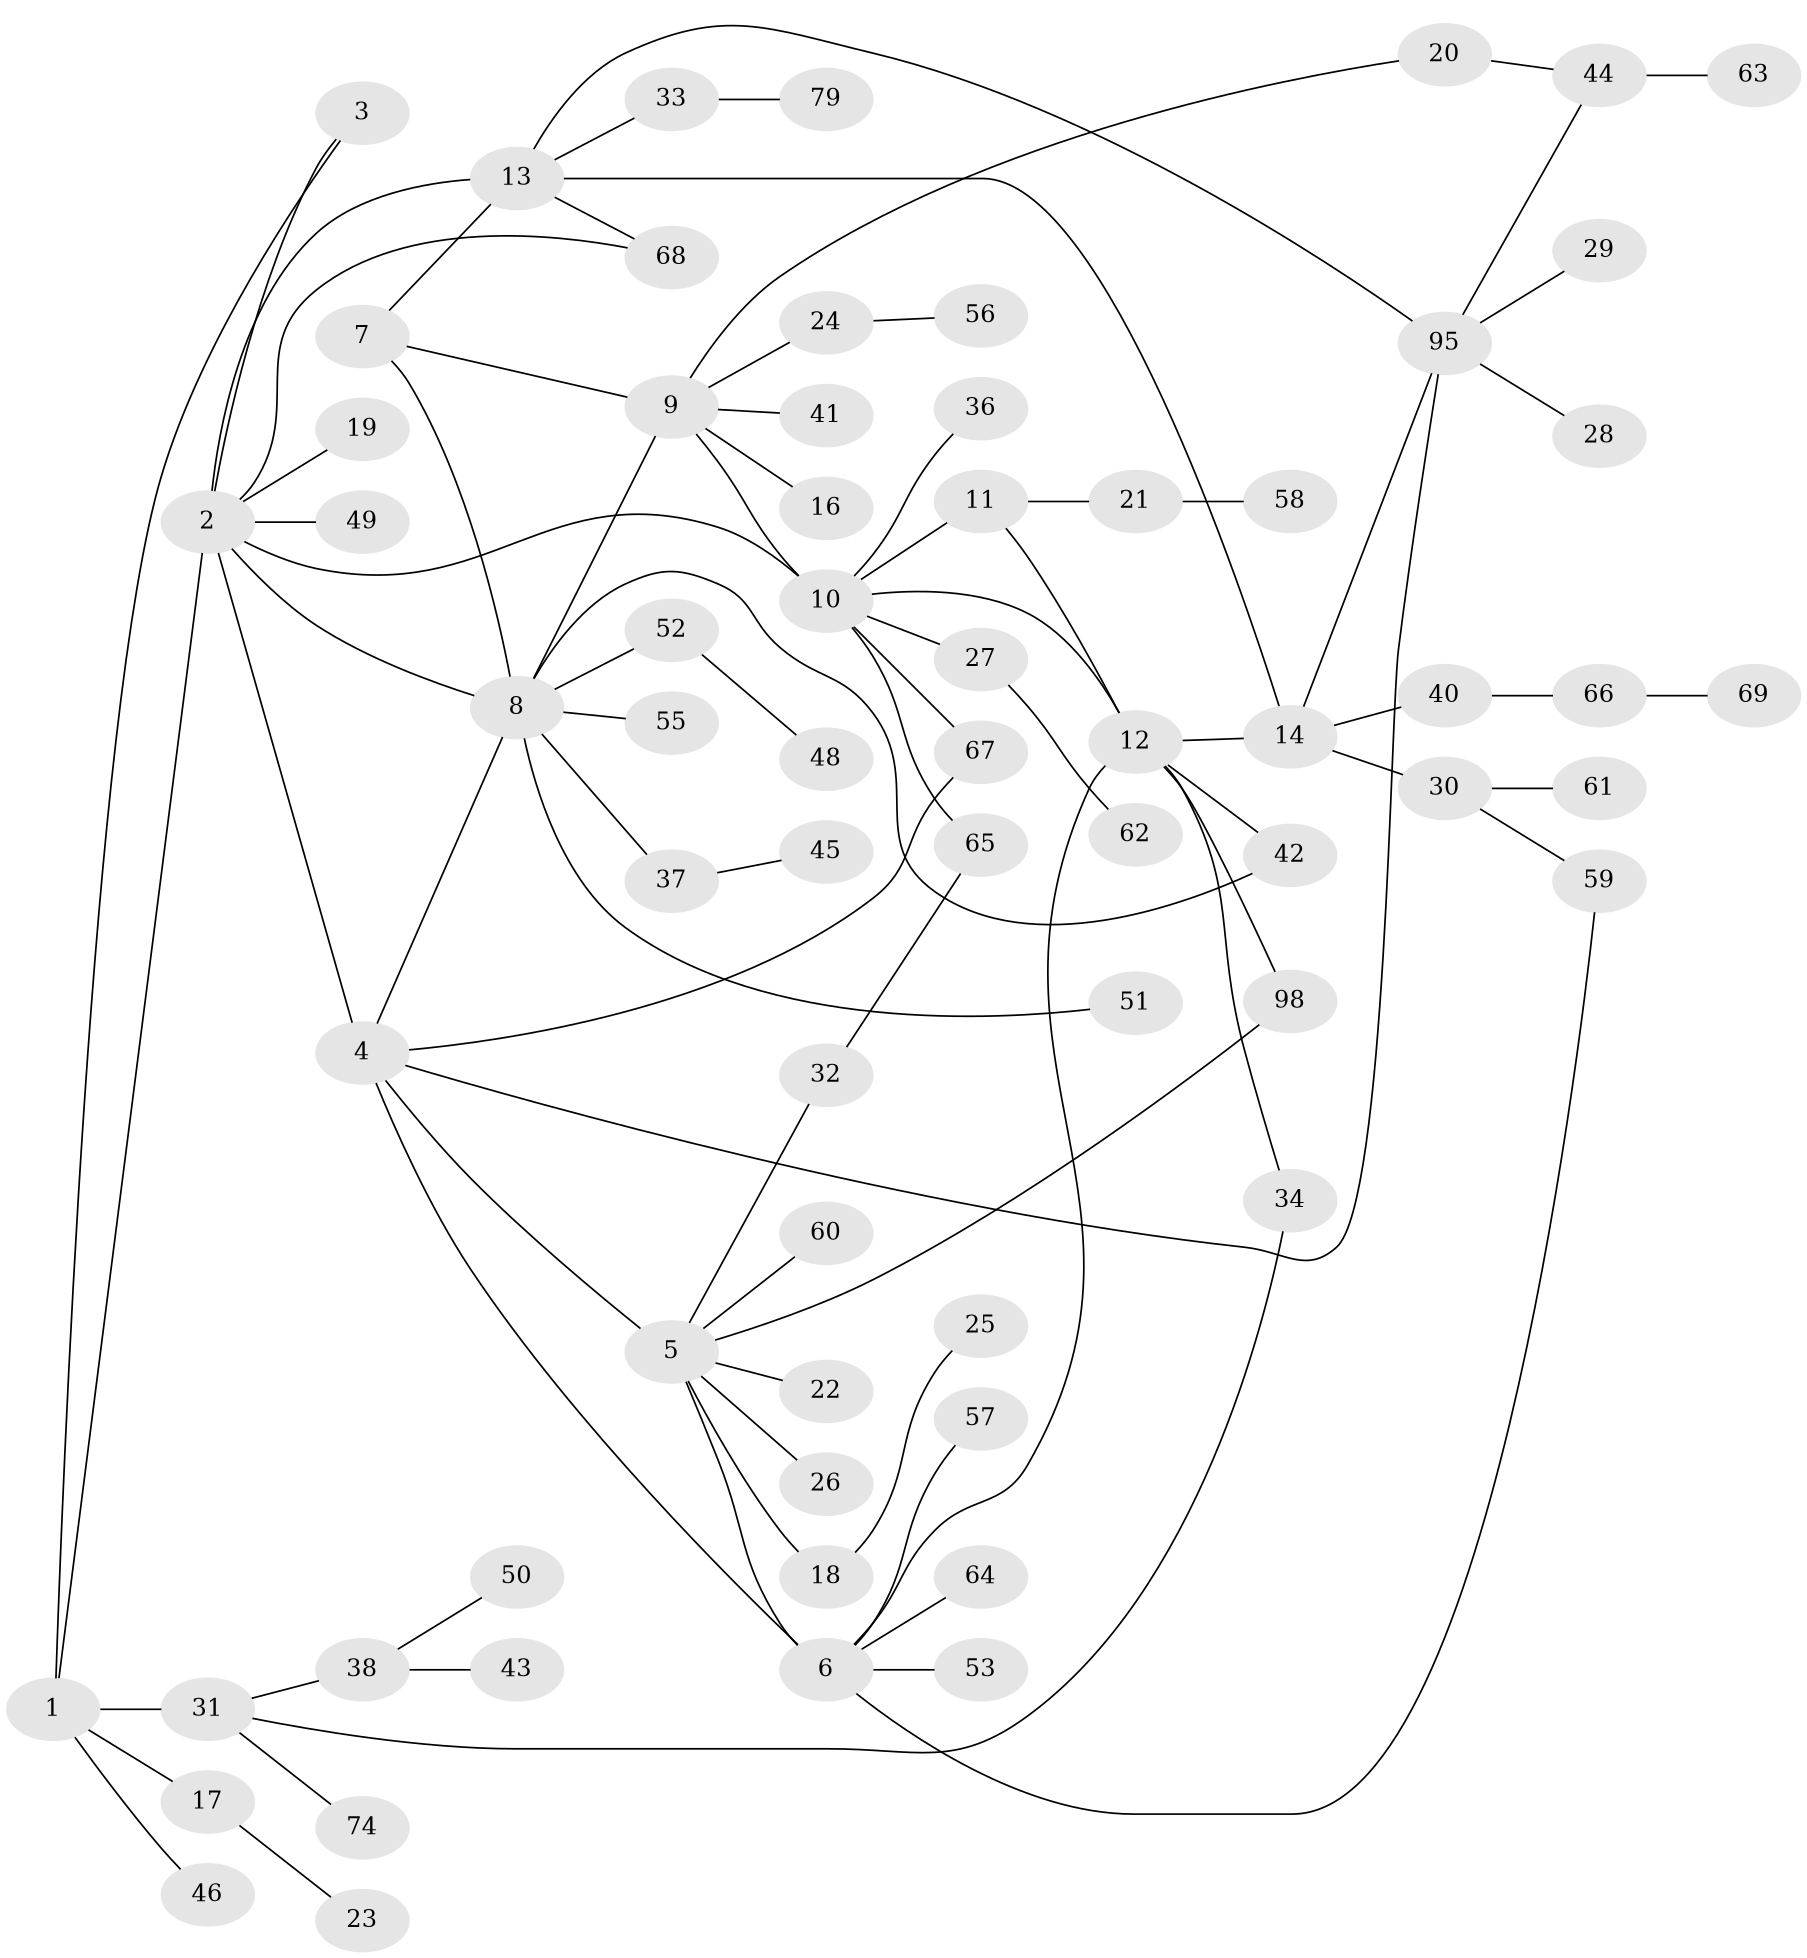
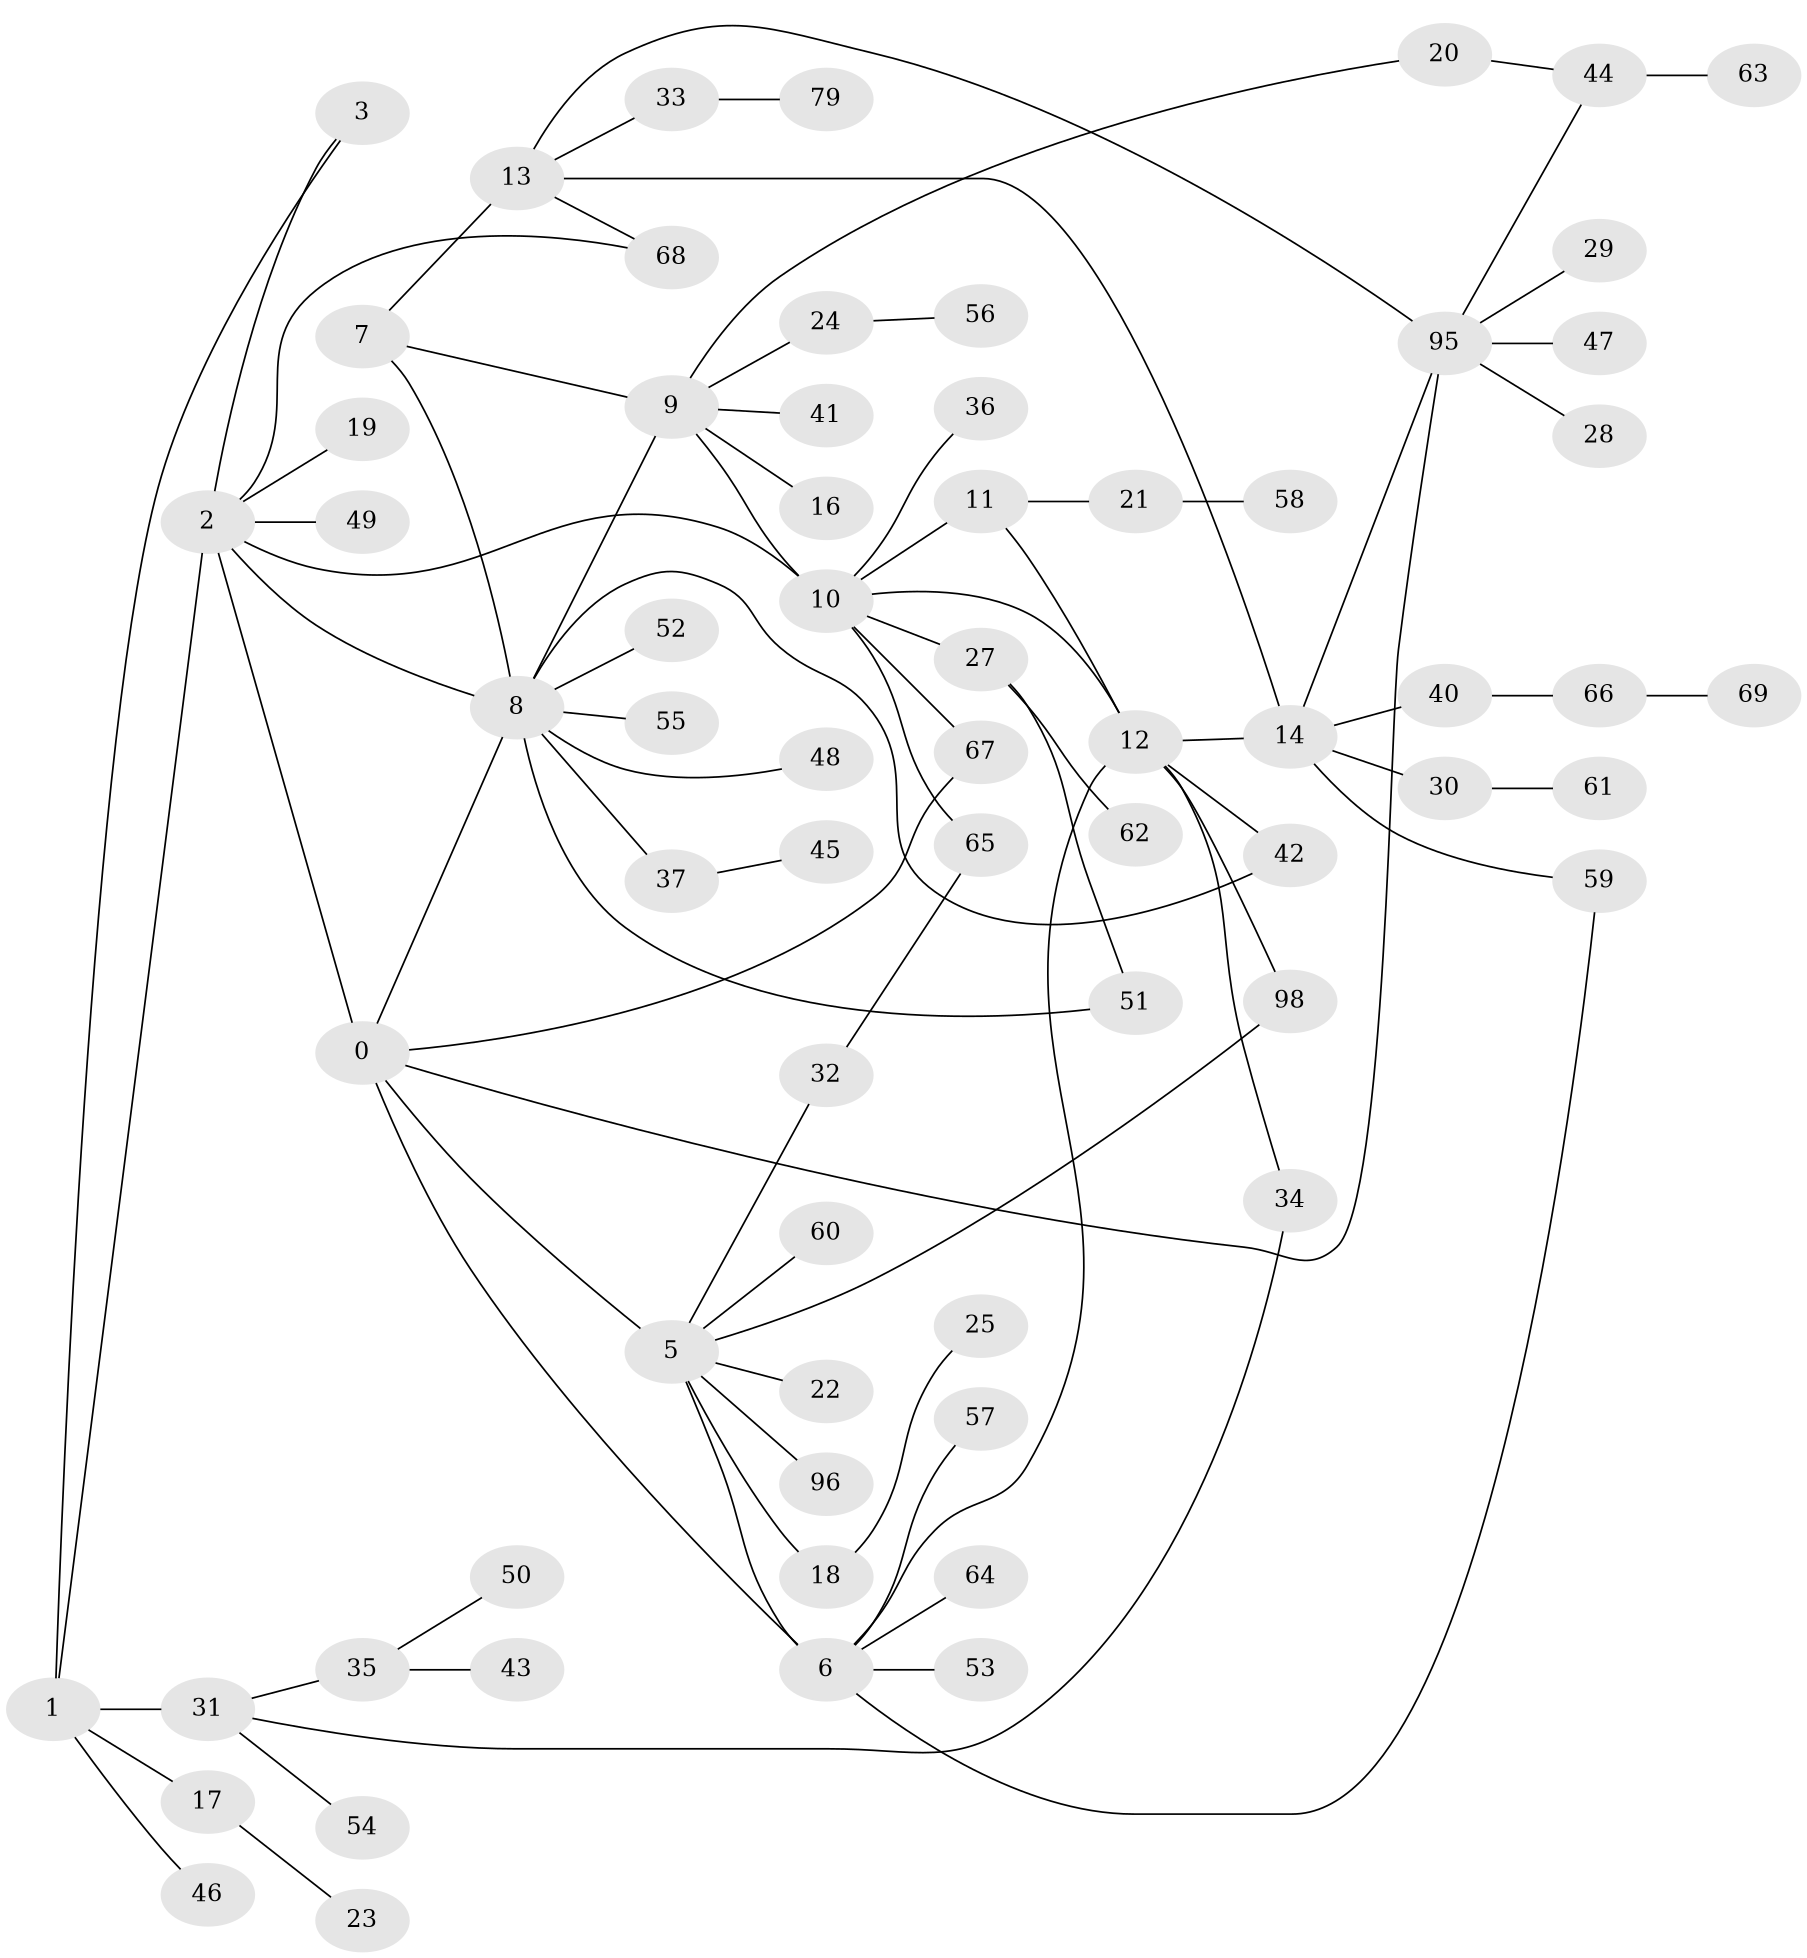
edge "13" -- "2": removed
node "47": added
edge "52" -- "48": now "8" -- "48"
edge "27" -- "51": added
edge "30" -- "59": now "14" -- "59"
node "4": label "4" -> "0"
node "26": label "26" -> "96"
node "38": label "38" -> "35"
node "74": label "74" -> "54"
